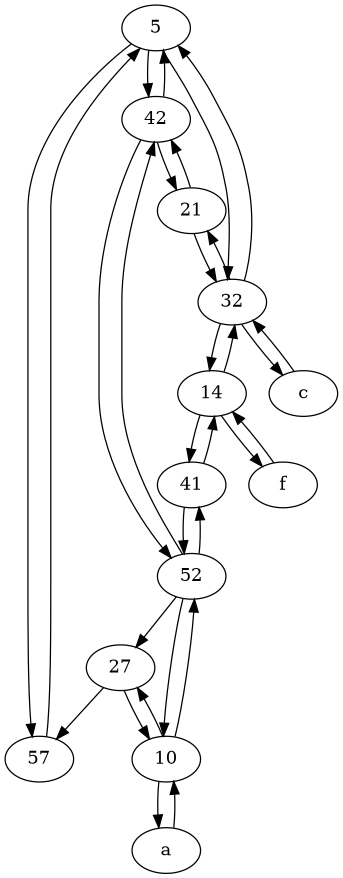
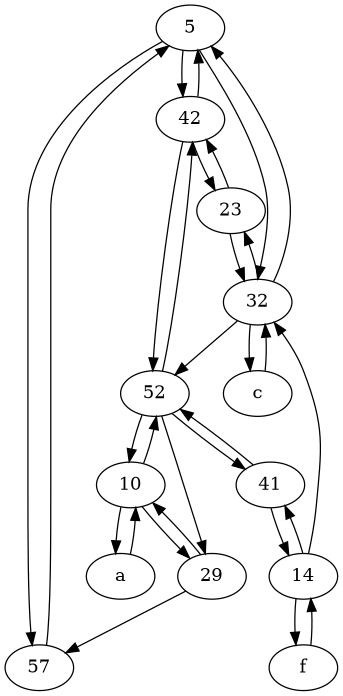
node "21": label "21" -> "23"
edge "32" -> "14": now "32" -> "52"
node "27": label "27" -> "29"
